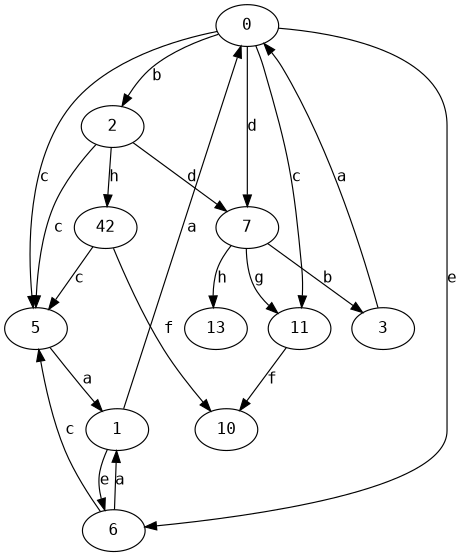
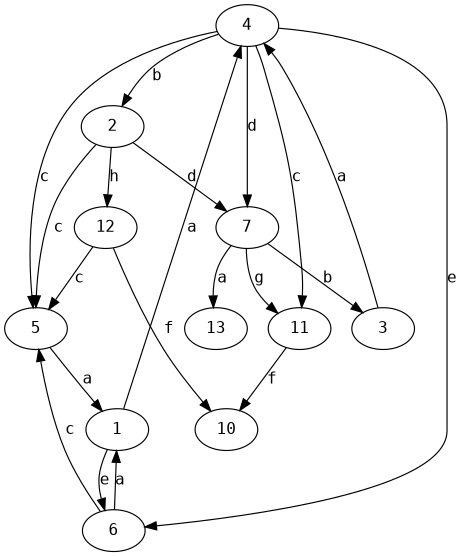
node "0": label "0" -> "4"
node "42": label "42" -> "12"
edge "7" -> "13": label "h" -> "a"
